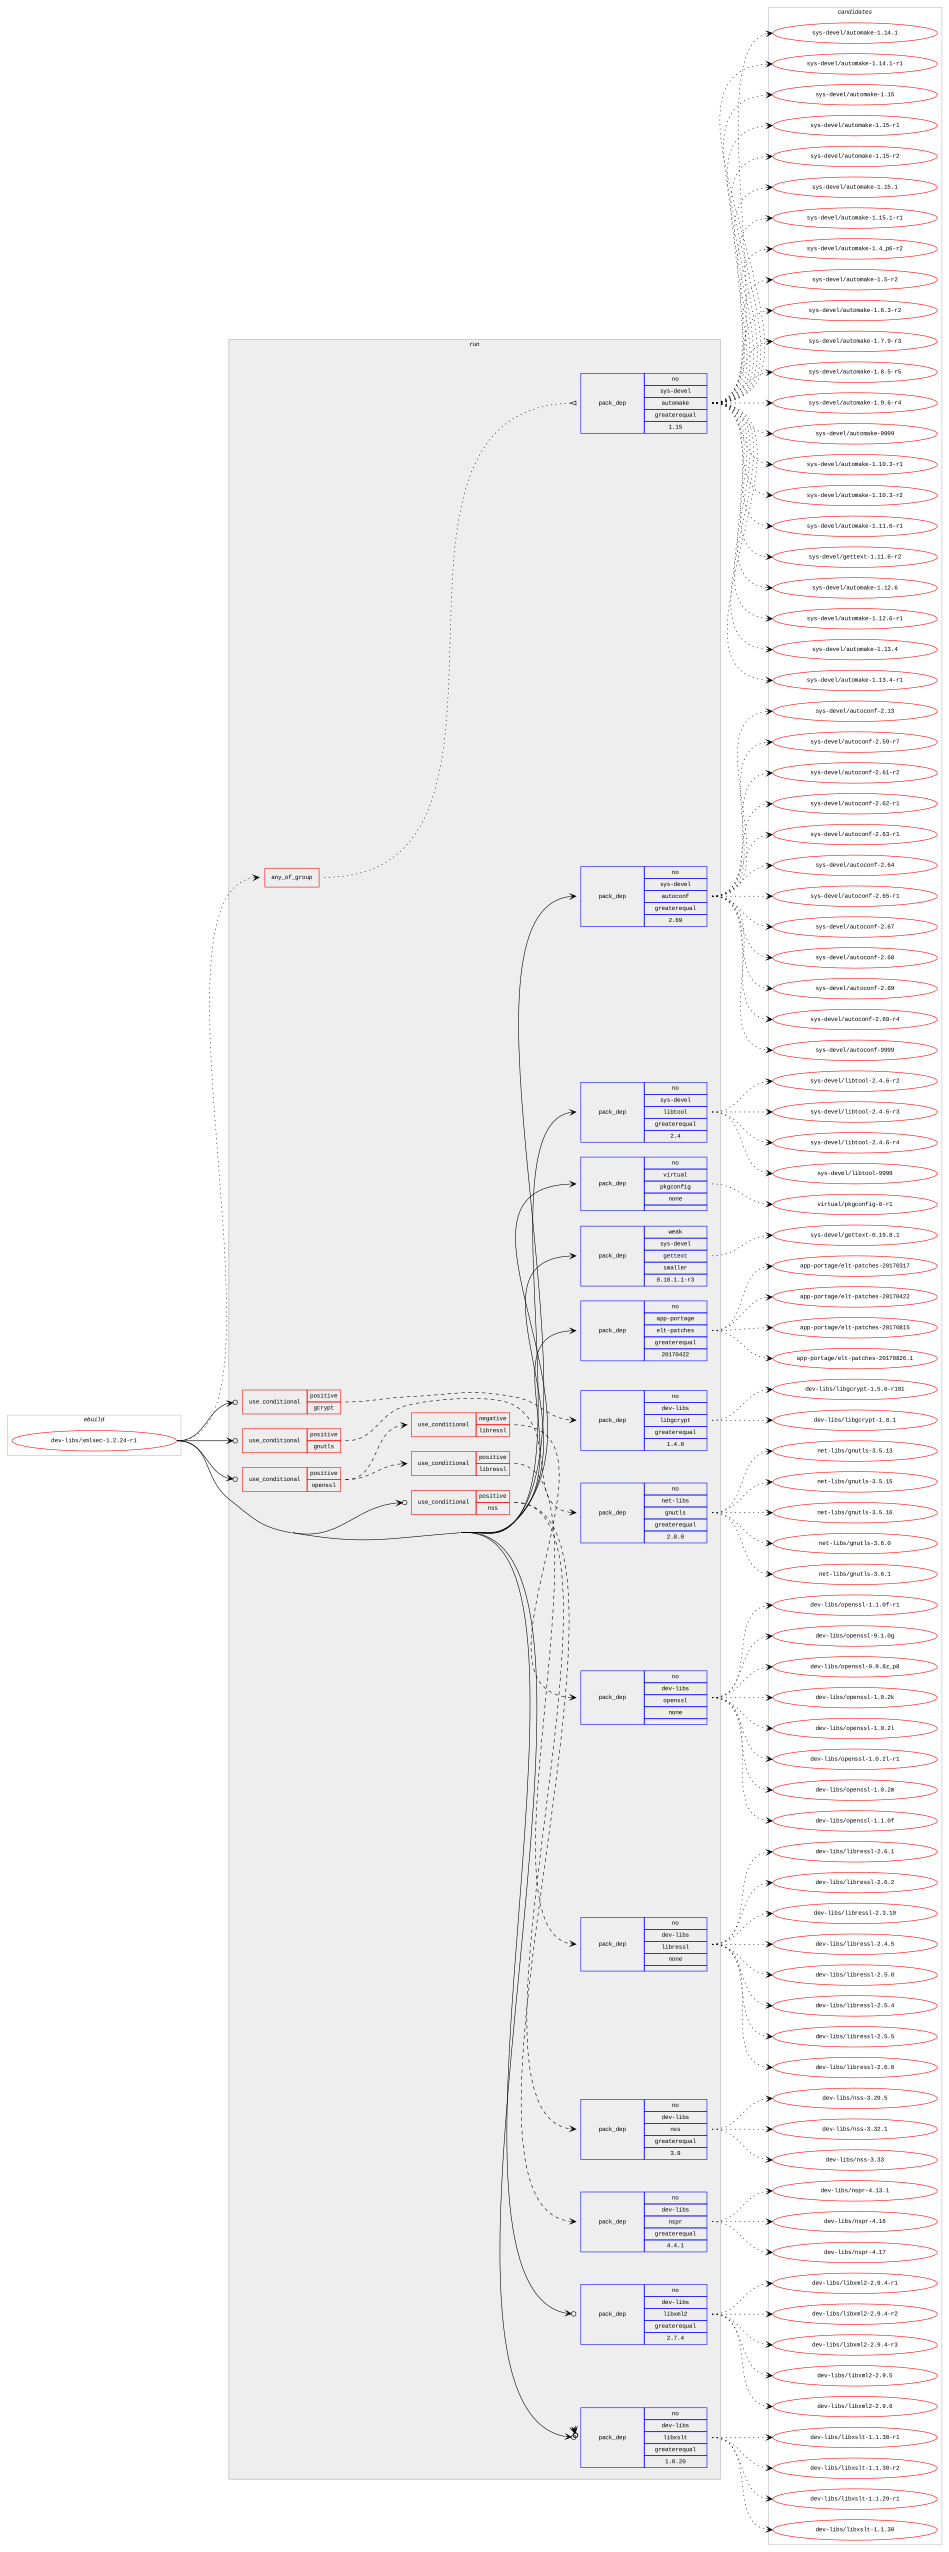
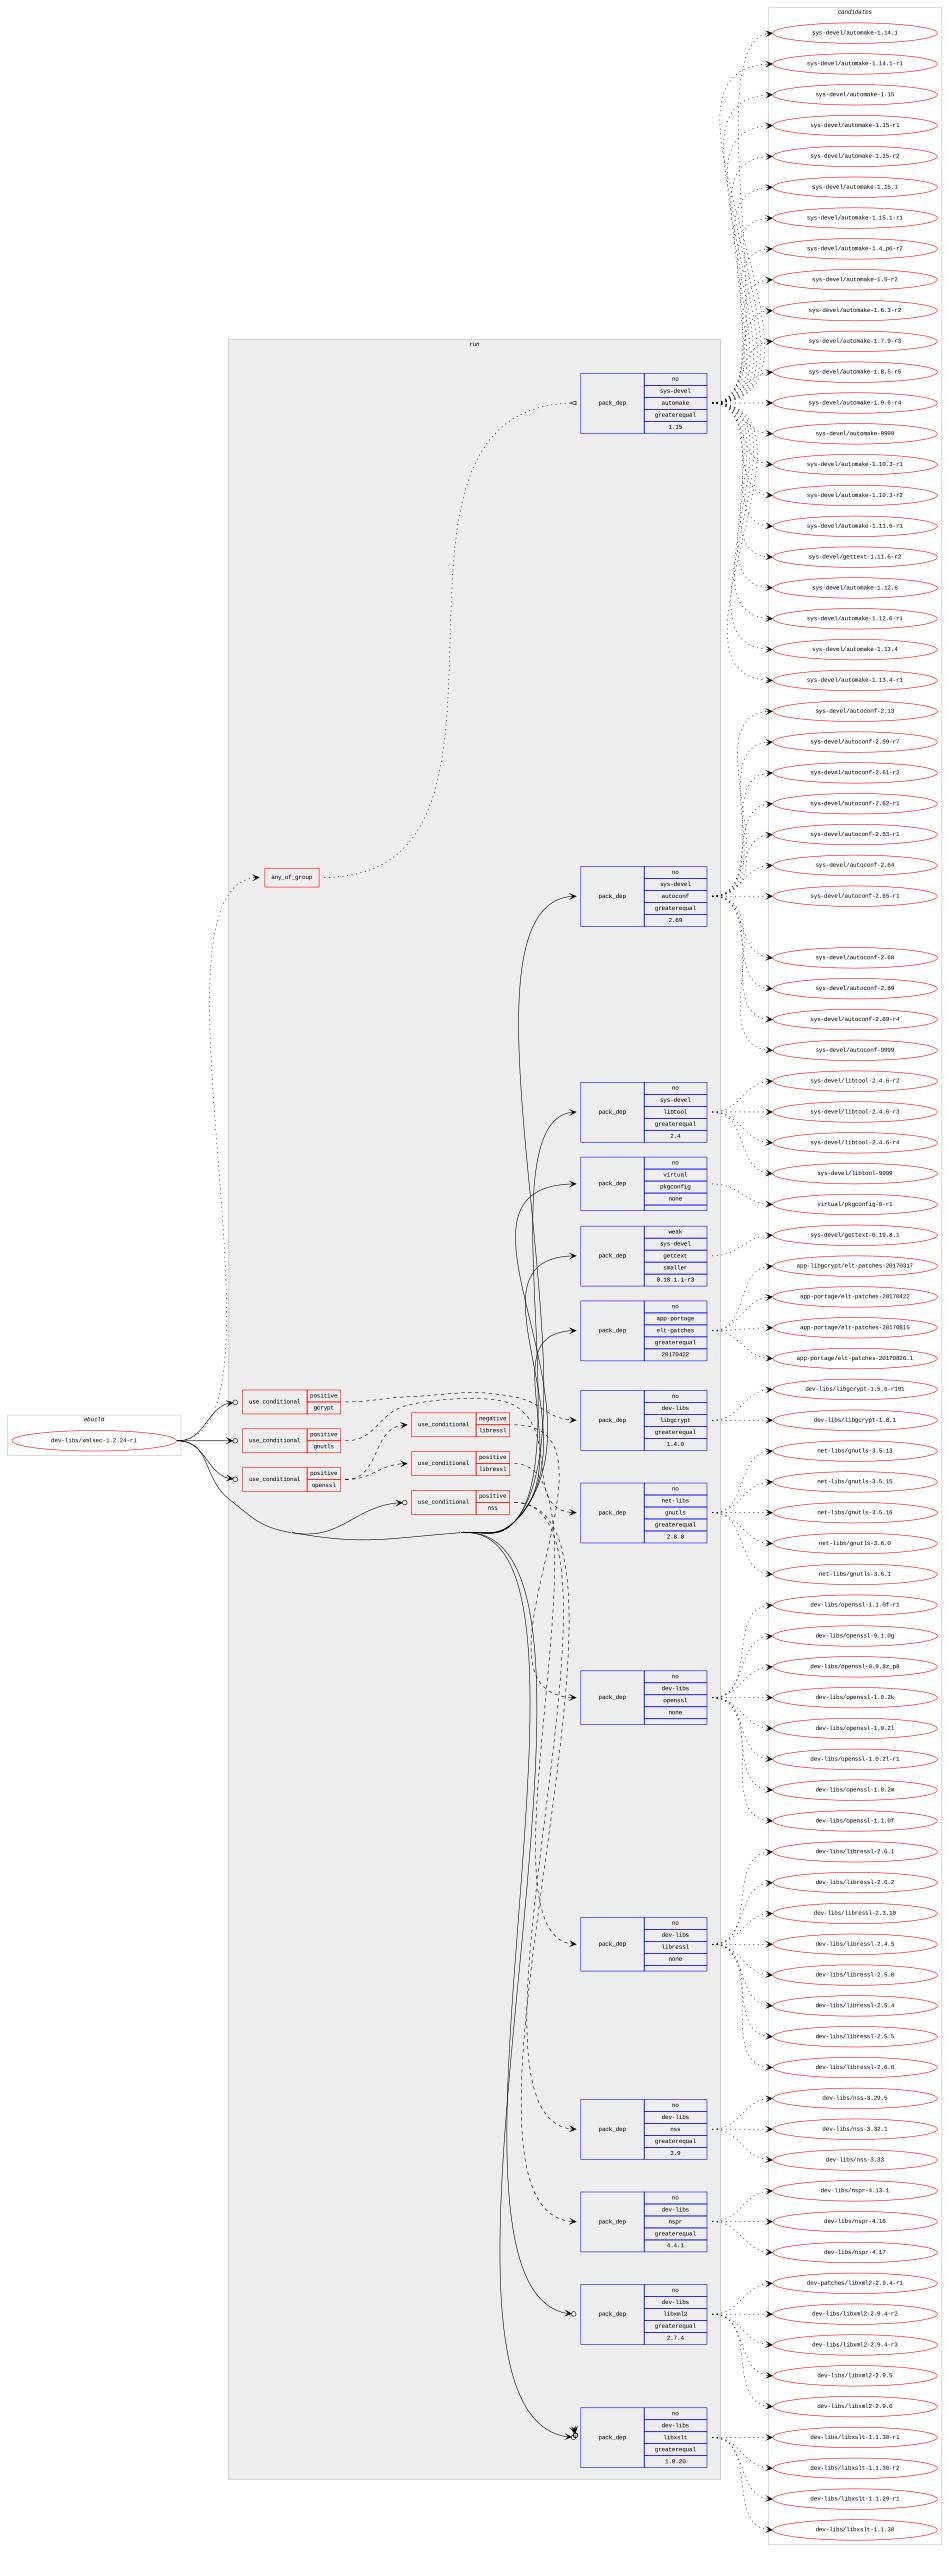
node "sys-devel/autoconf-2.67": removed
node "app-portage/elt-patches-20170317": label "app-portage/elt-patches-20170317" -> "app-libgcrypt/elt-patches-20170317"
node "dev-libs/libxml2-2.9.4-r1": label "dev-libs/libxml2-2.9.4-r1" -> "dev-patches/libxml2-2.9.4-r1"
